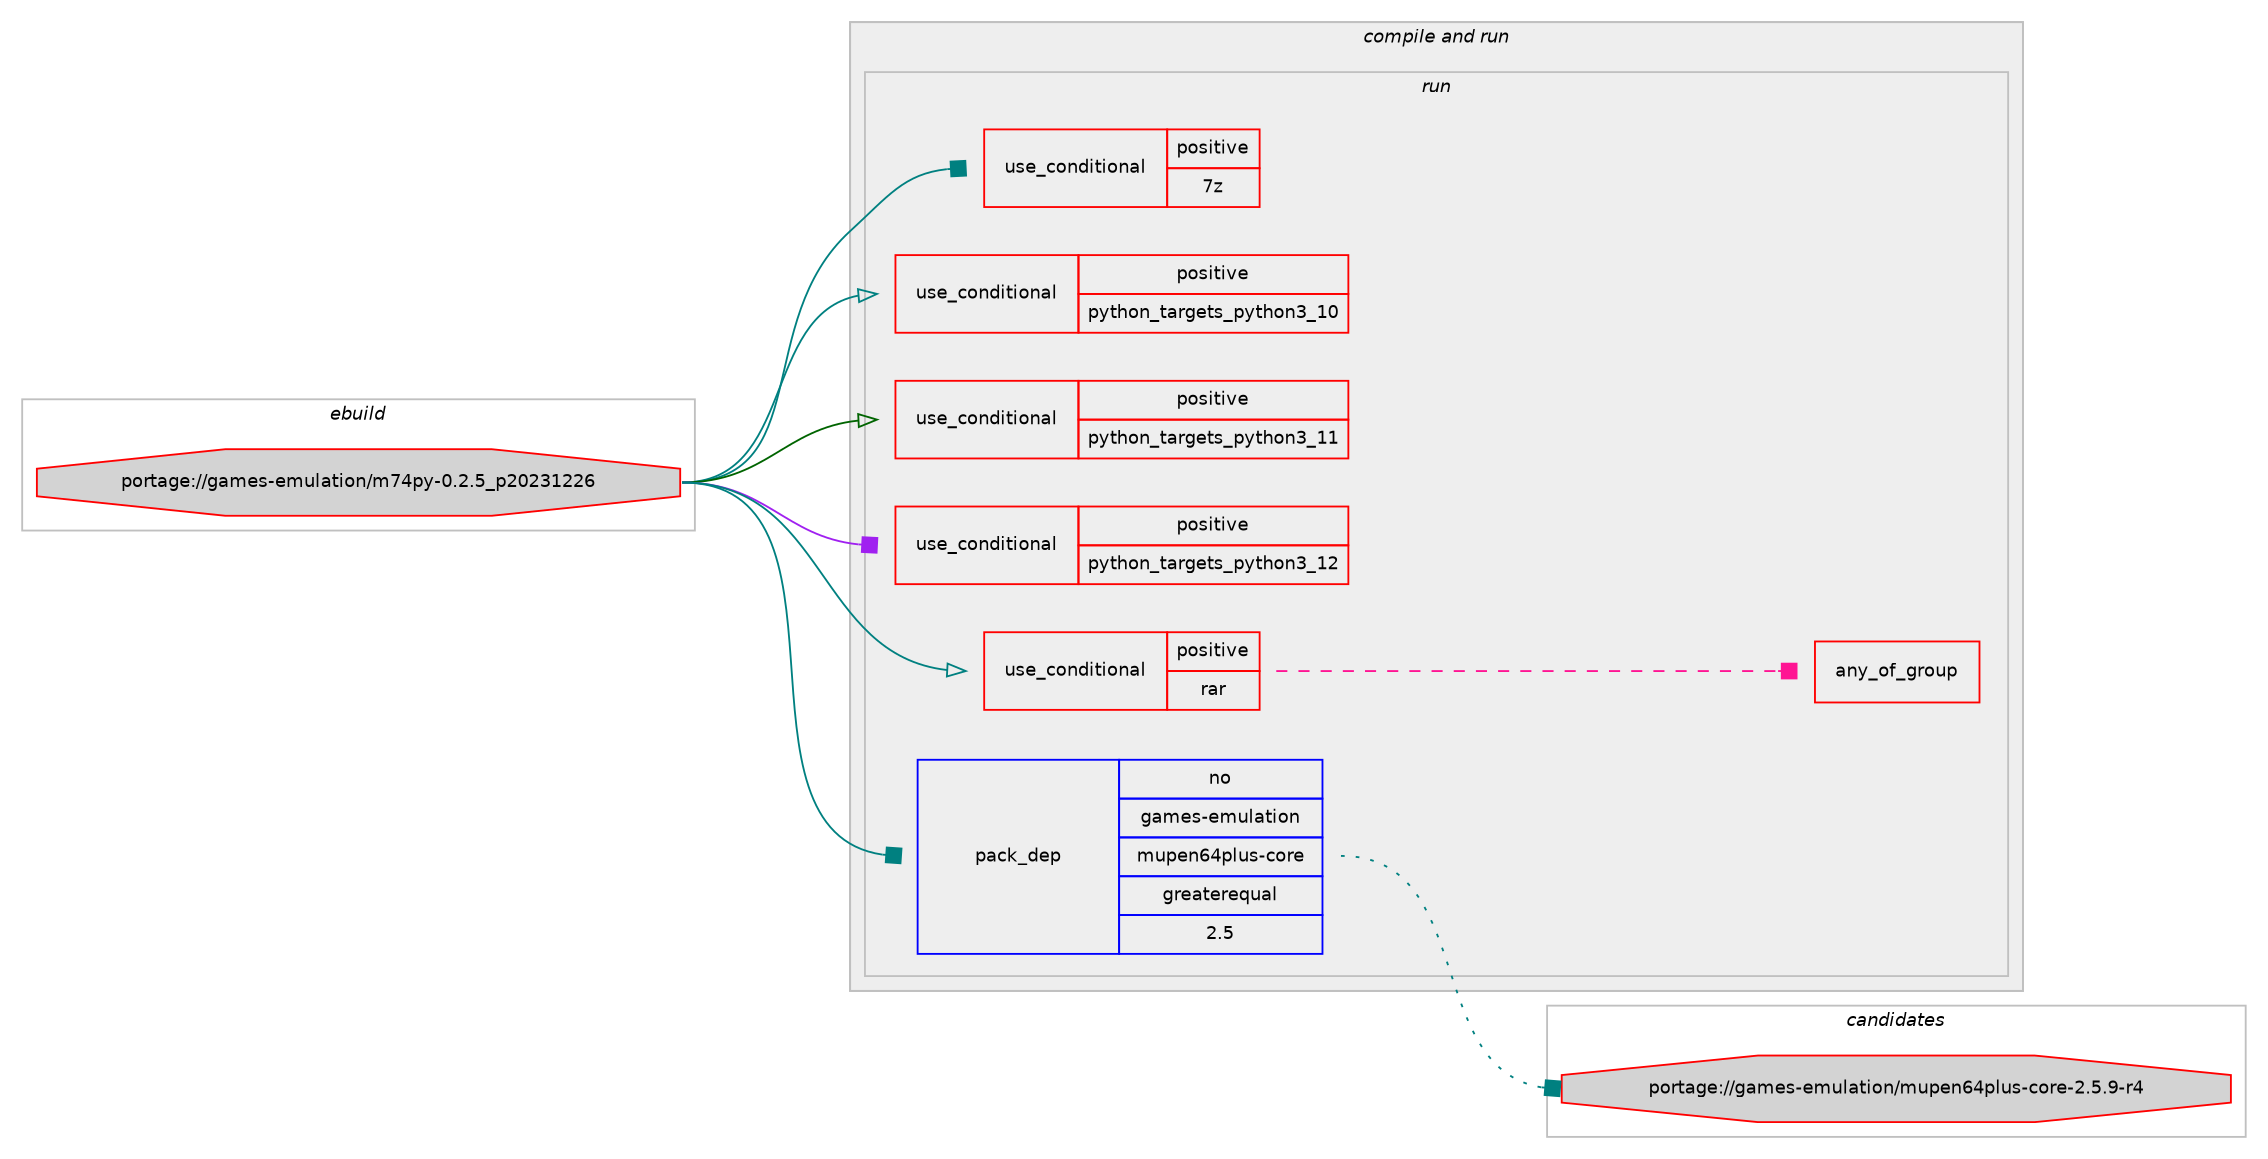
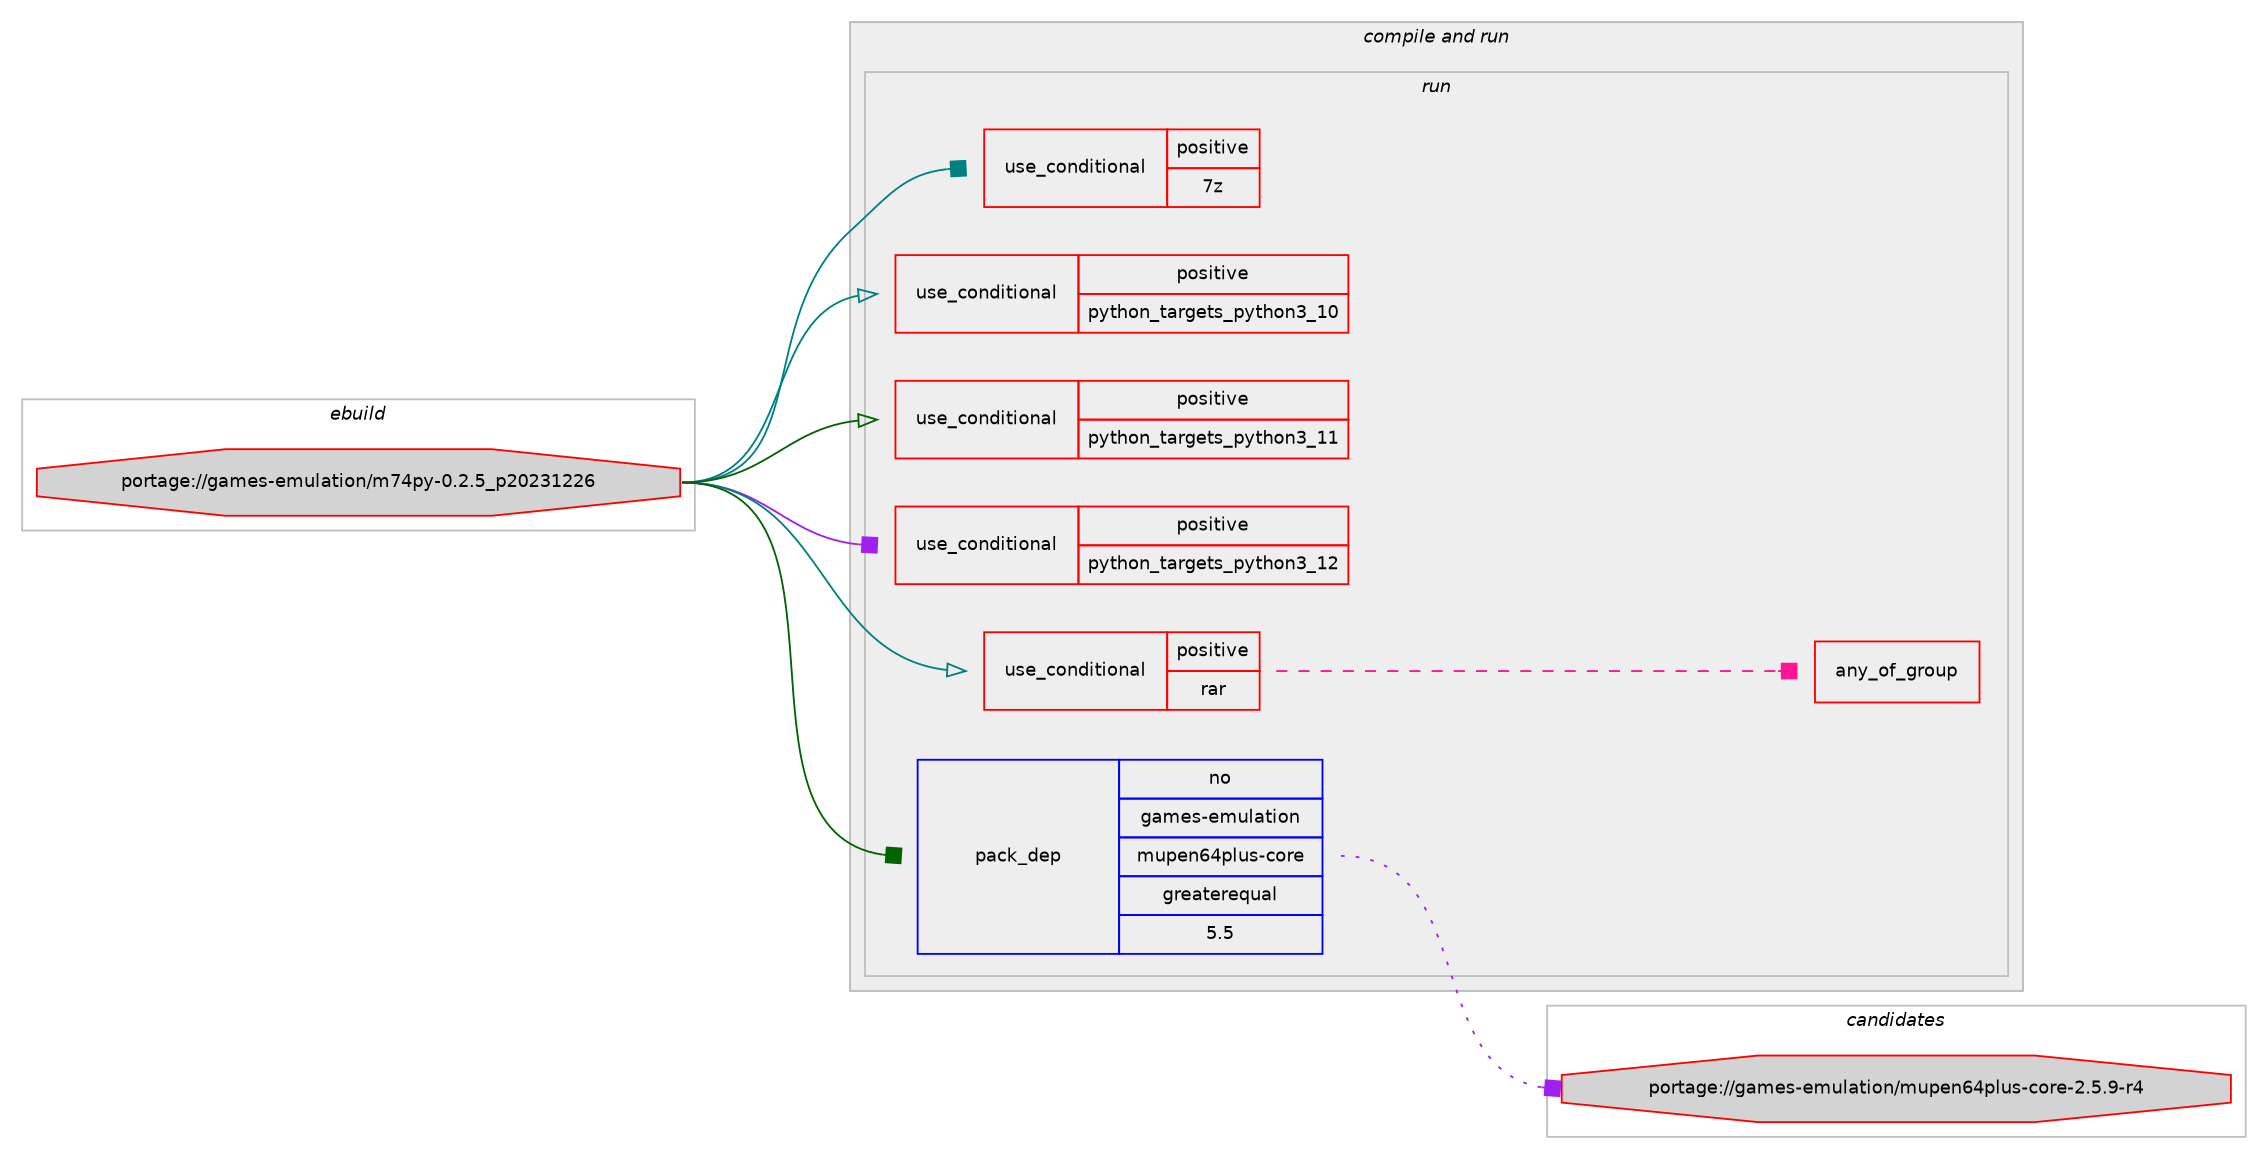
edge "portage://games-emulation/m74py-0.2.5_p20231226" -> "pack_dep": color teal -> darkgreen
node "pack_dep": text "2.5" -> "5.5"
edge "pack_dep" -> "portage://games-emulation/mupen64plus-core-2.5.9-r4": color teal -> purple
